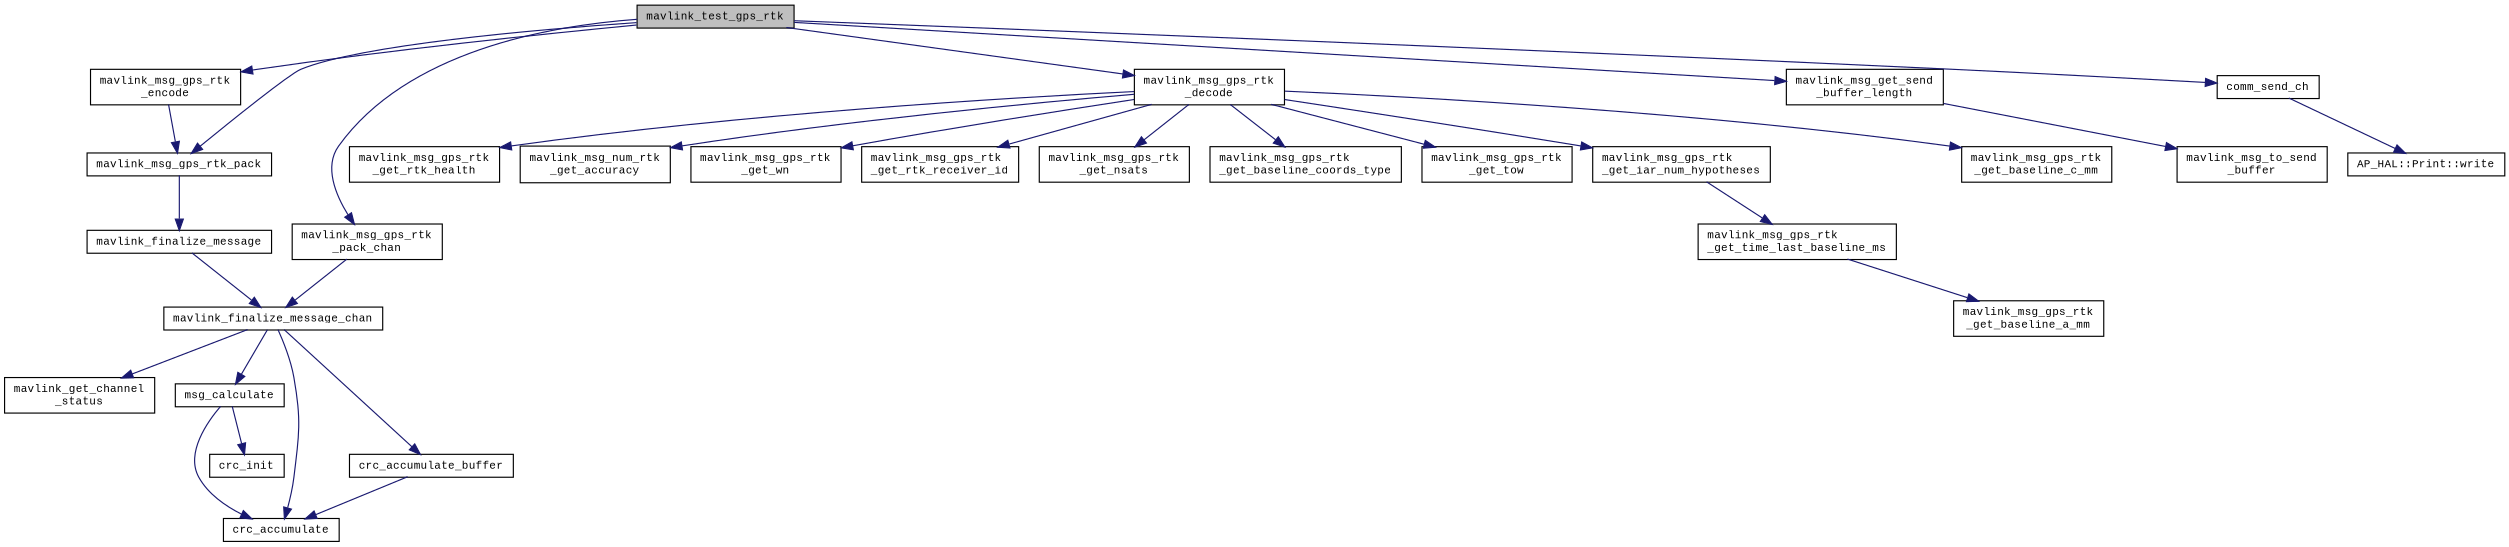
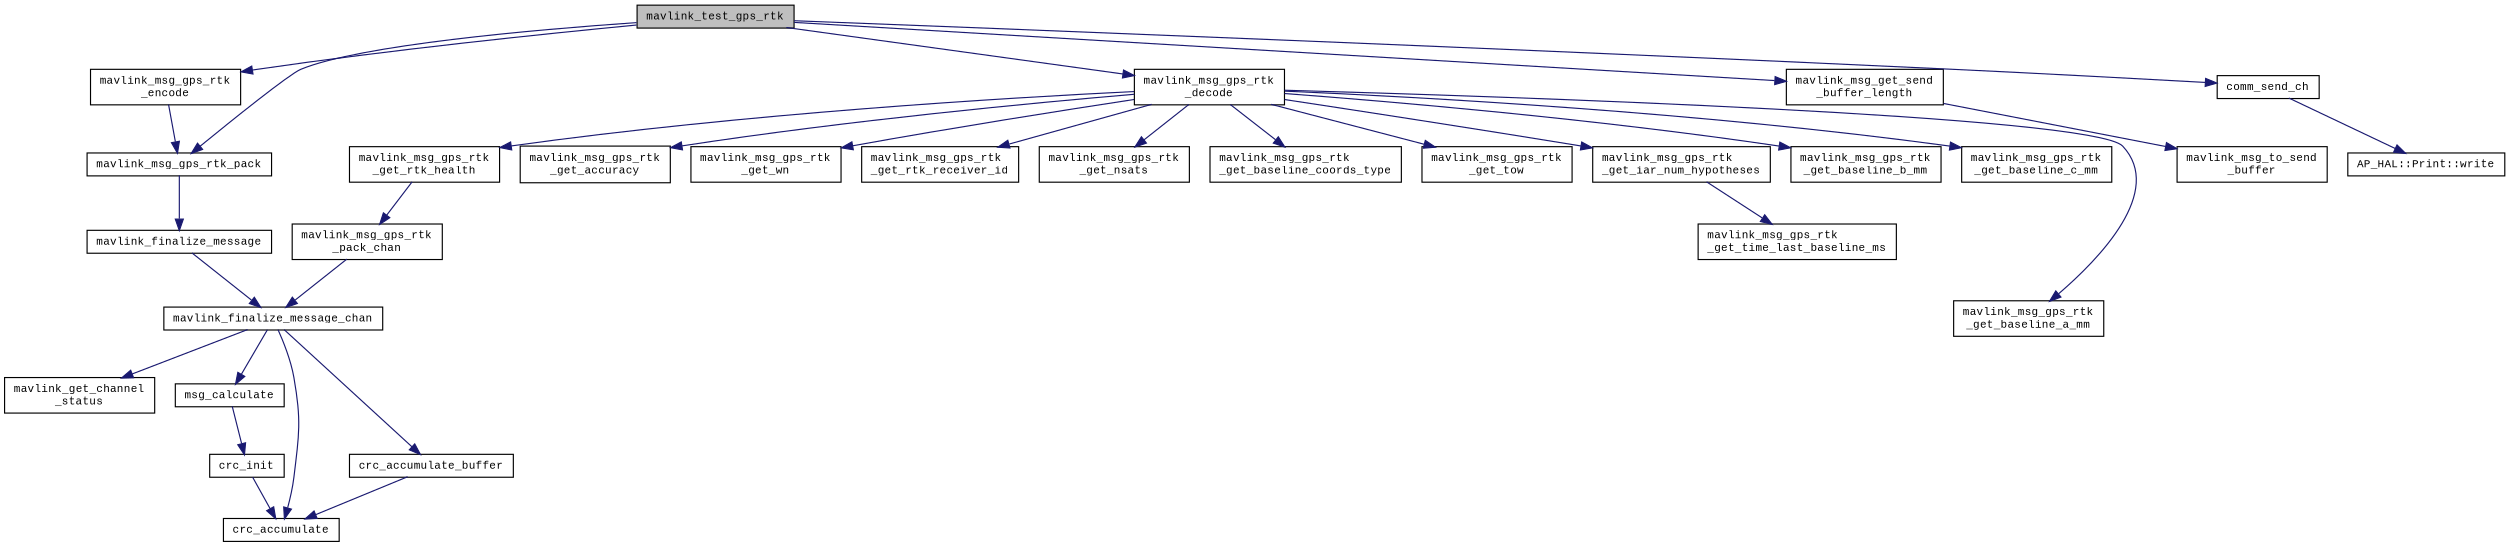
edge "mavlink_test_gps_rtk" -> "mavlink_msg_gps_rtk _pack_chan": now "mavlink_msg_gps_rtk _get_rtk_health" -> "mavlink_msg_gps_rtk _pack_chan"
node "mavlink_msg_num_rtk _get_accuracy": label "mavlink_msg_num_rtk _get_accuracy" -> "mavlink_msg_gps_rtk _get_accuracy"
node "mavlink_msg_gps_rtk _get_baseline_b_mm": added
edge "mavlink_msg_gps_rtk _get_time_last_baseline_ms" -> "mavlink_msg_gps_rtk _get_baseline_a_mm": now "mavlink_msg_gps_rtk _decode" -> "mavlink_msg_gps_rtk _get_baseline_a_mm"
edge "msg_calculate" -> "crc_accumulate": now "crc_init" -> "crc_accumulate"
